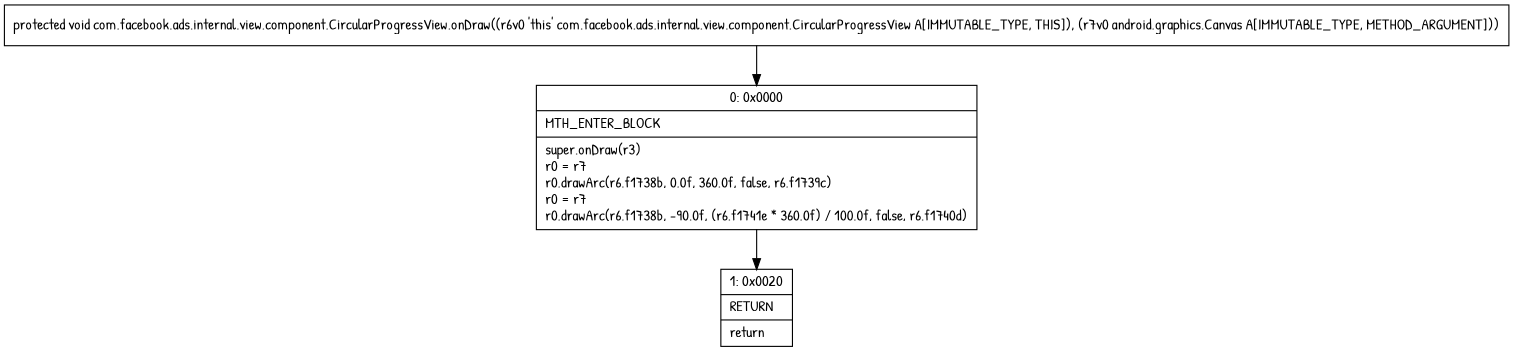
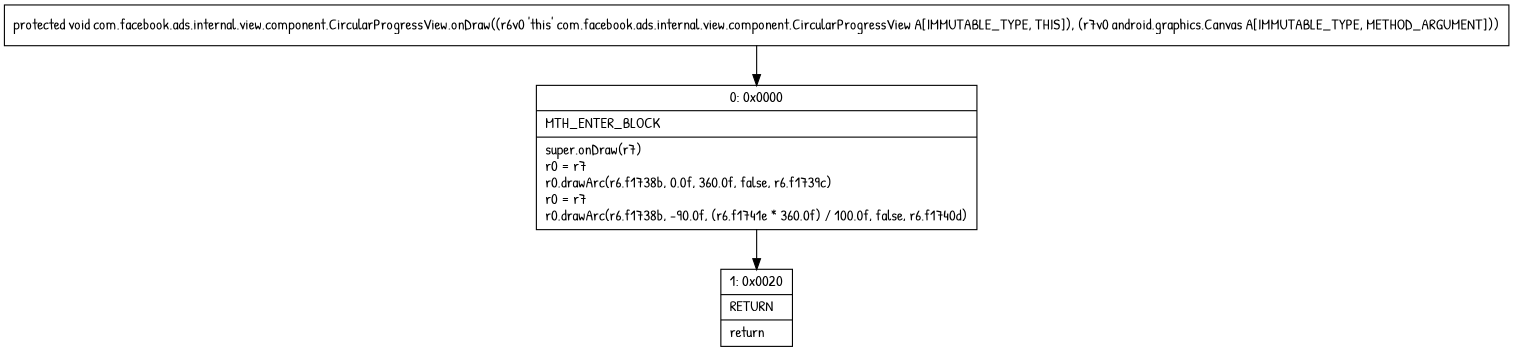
node "0: 0x0000": text "super.onDraw(r3)" -> "super.onDraw(r7)"
